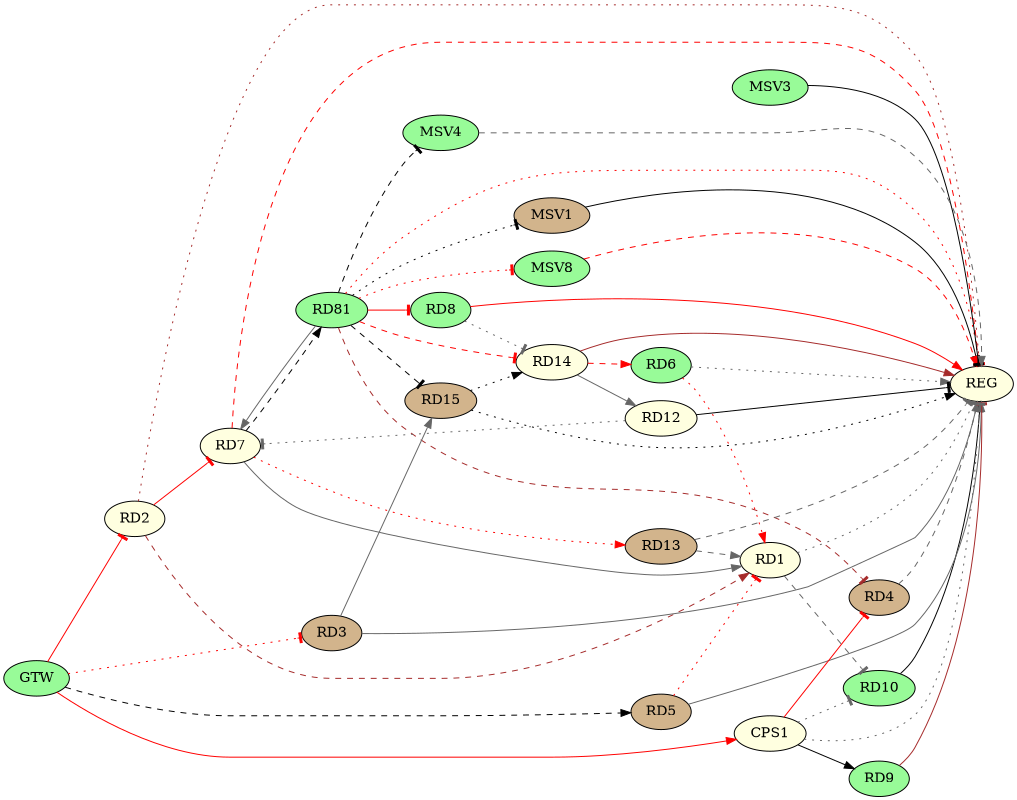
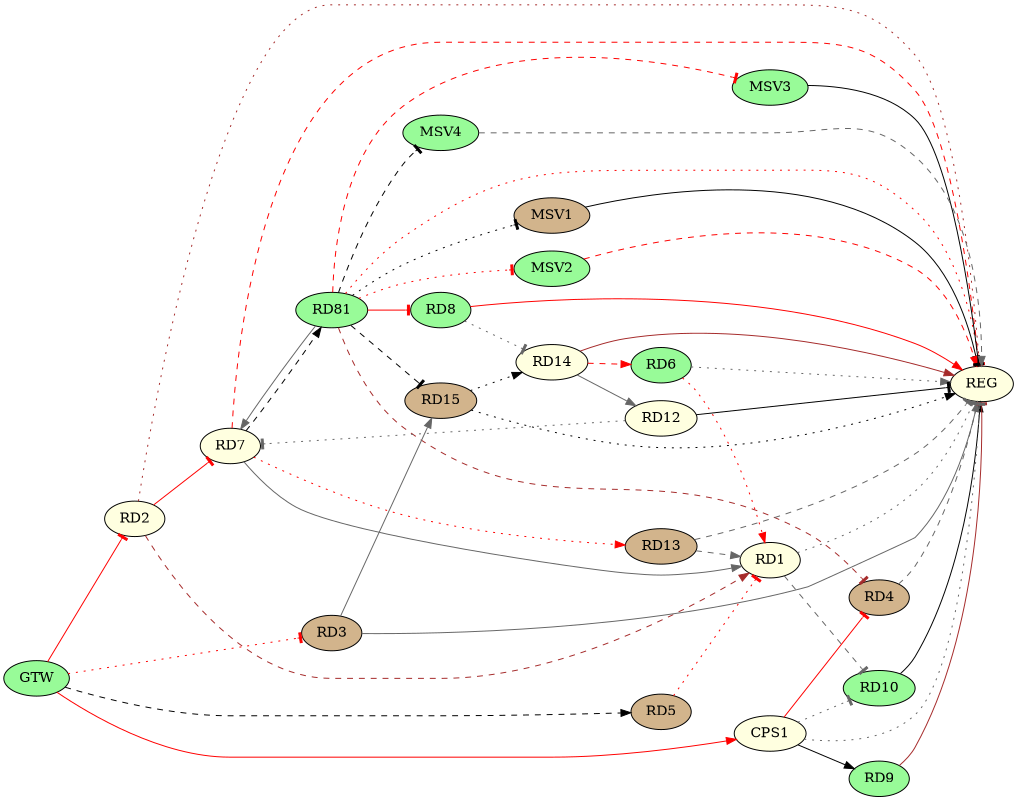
node "MSV8": label "MSV8" -> "MSV2"
edge "RD81" -> "RD14": now "RD81" -> "MSV3"
edge "RD5" -> "REG": removed
